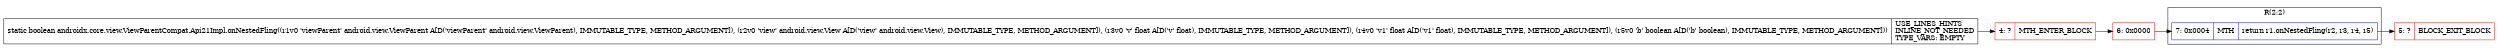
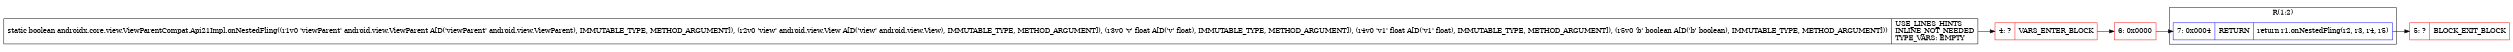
cluster "R(2:2)": label "R(2:2)" -> "R(1:2)"
node "4: ?": text "MTH_ENTER_BLOCK" -> "VARS_ENTER_BLOCK"
node "7: 0x0004": text "MTH" -> "RETURN"
